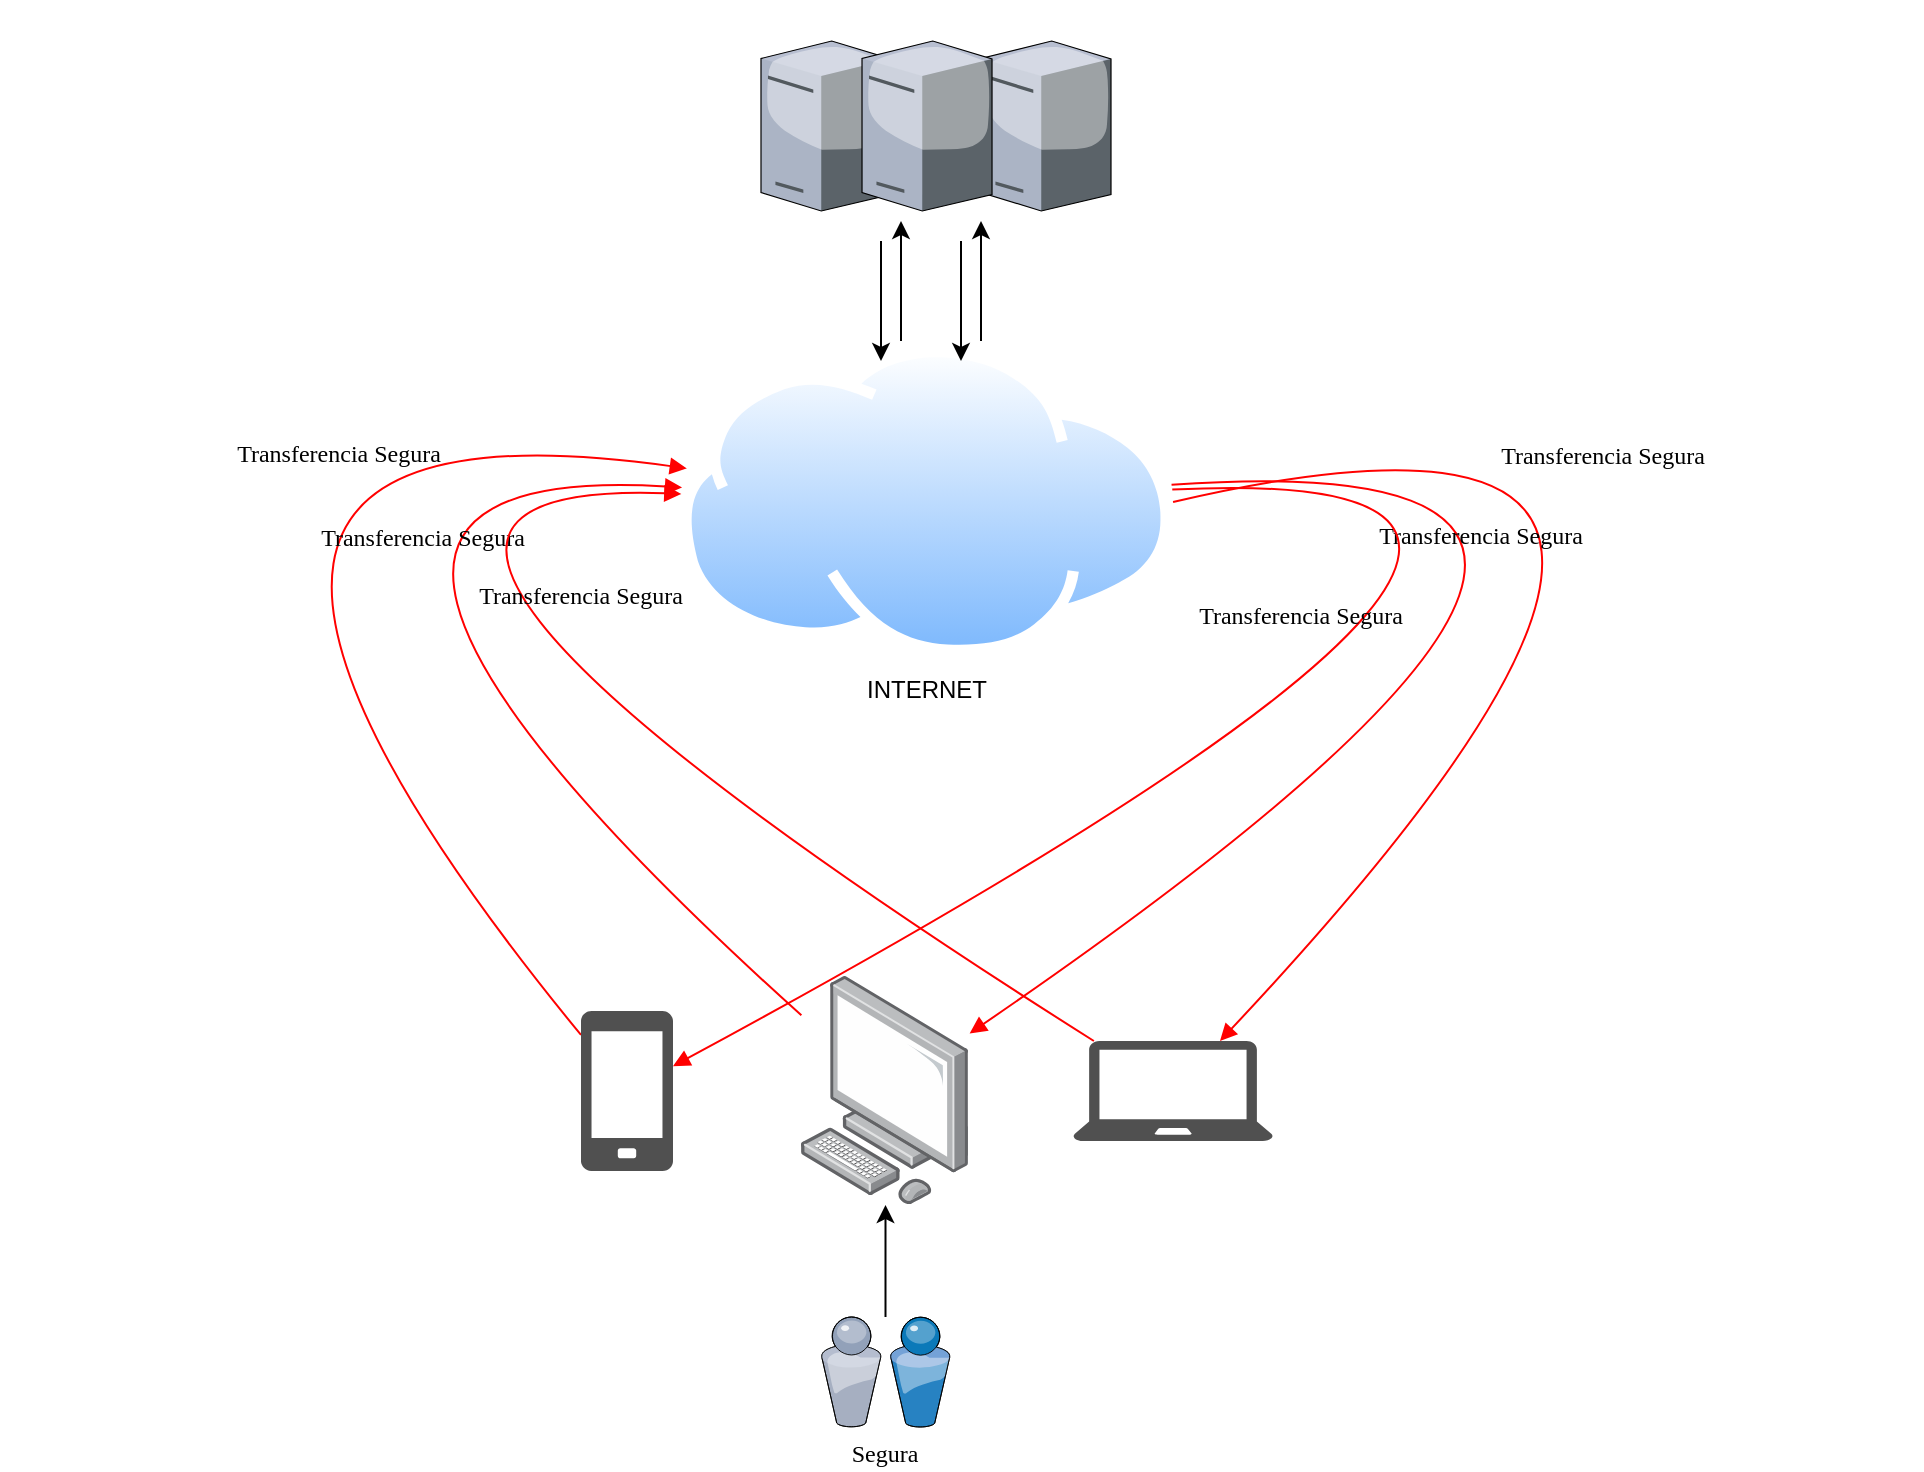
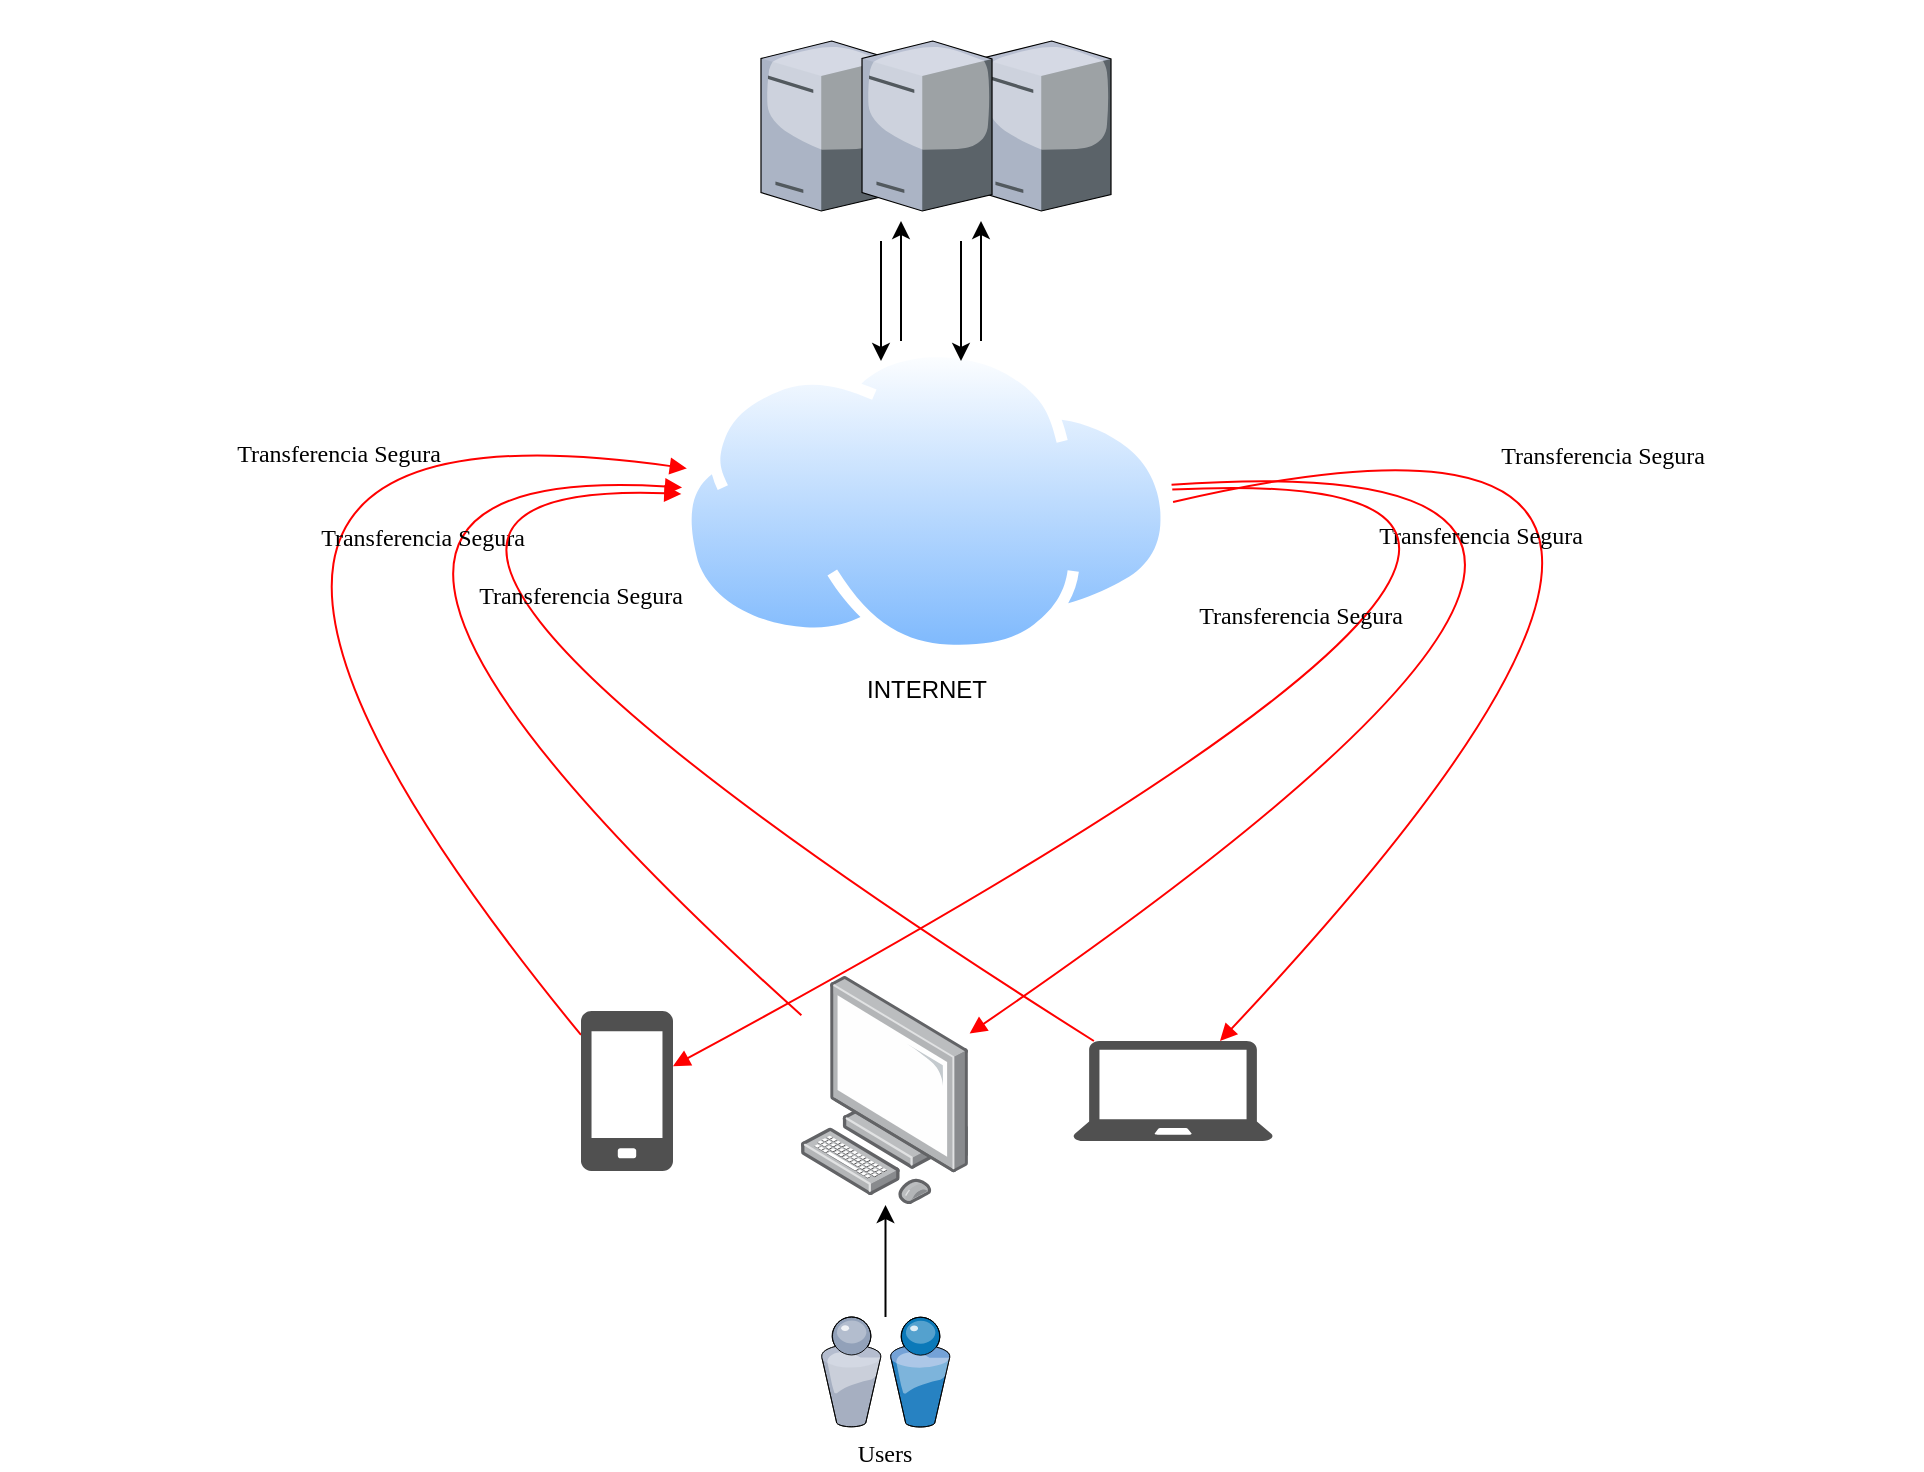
node "Segura": label "Segura" -> "Users"
